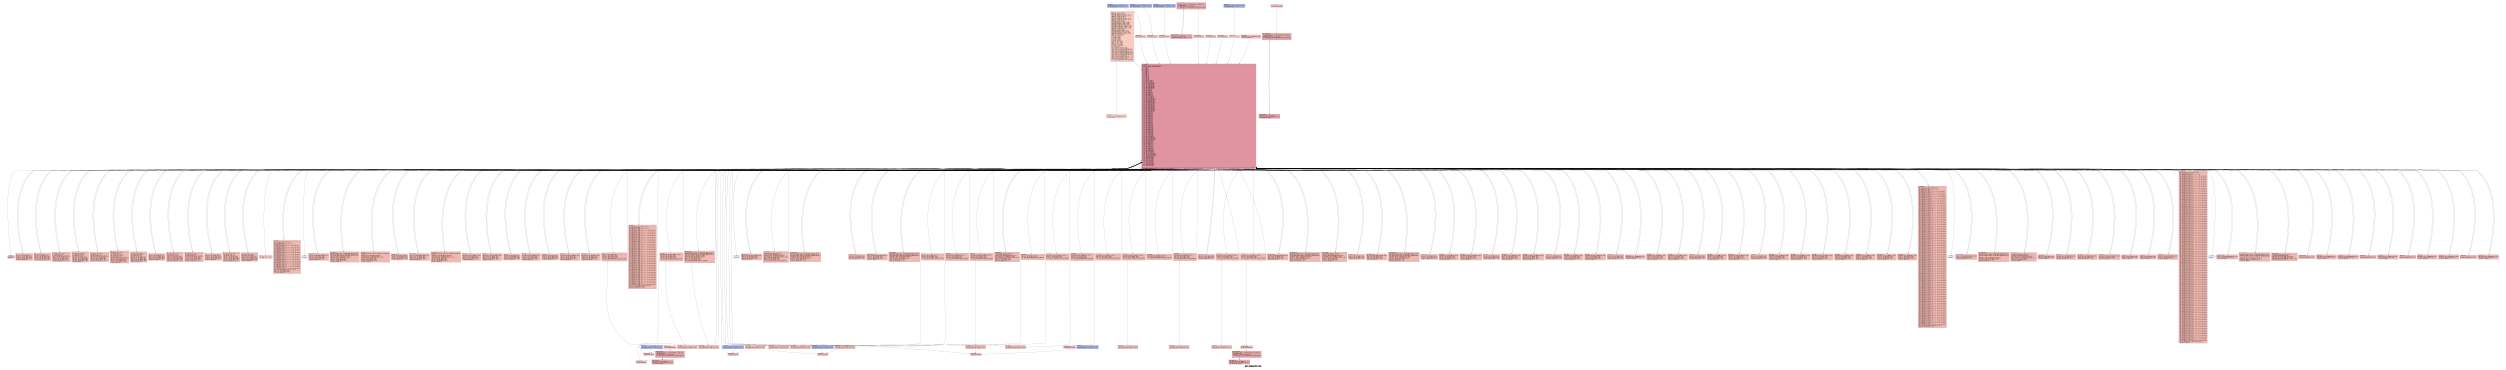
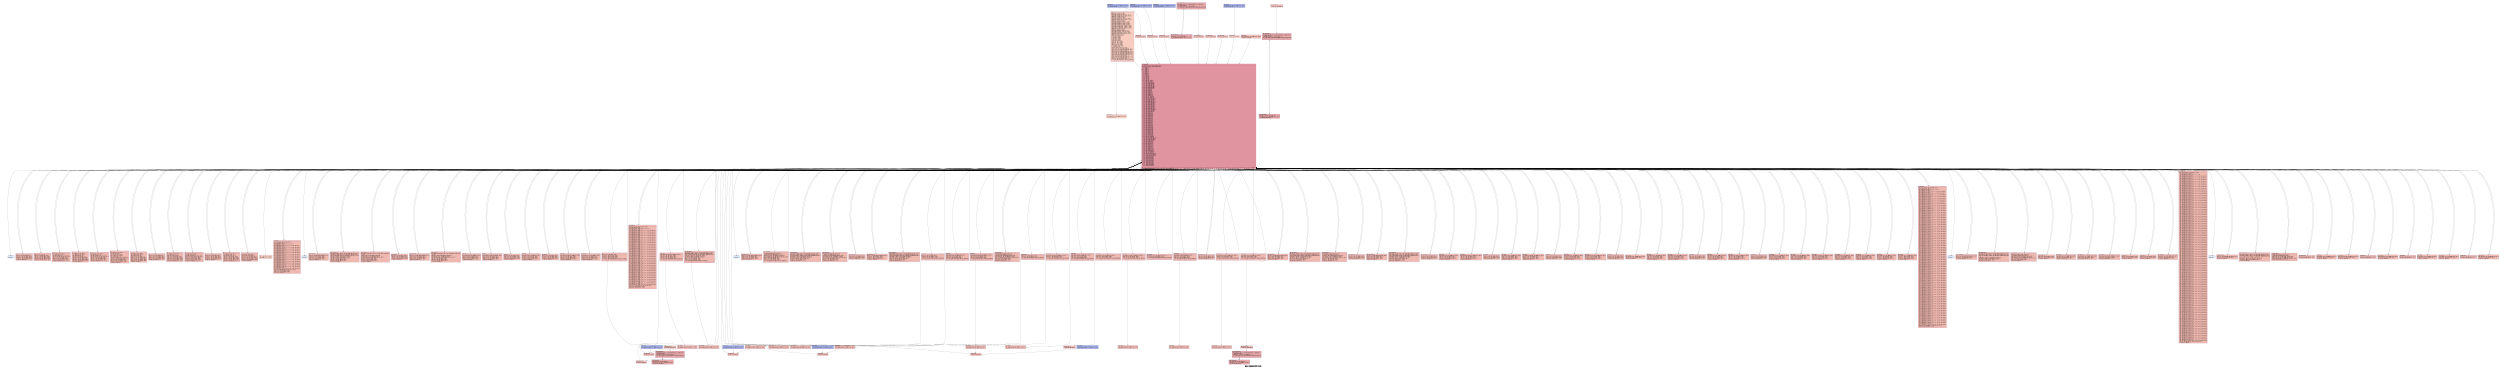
node "cff.default267:": fillcolor #ca3b3770 -> #c7d7f070
node "fake.loop.body40:": added
